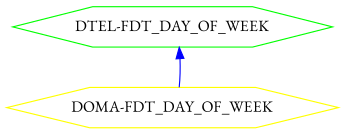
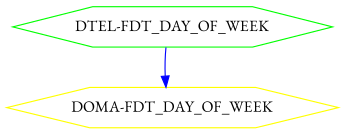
edge "DOMA-FDT_DAY_OF_WEEK" -> "DTEL-FDT_DAY_OF_WEEK": reversed
